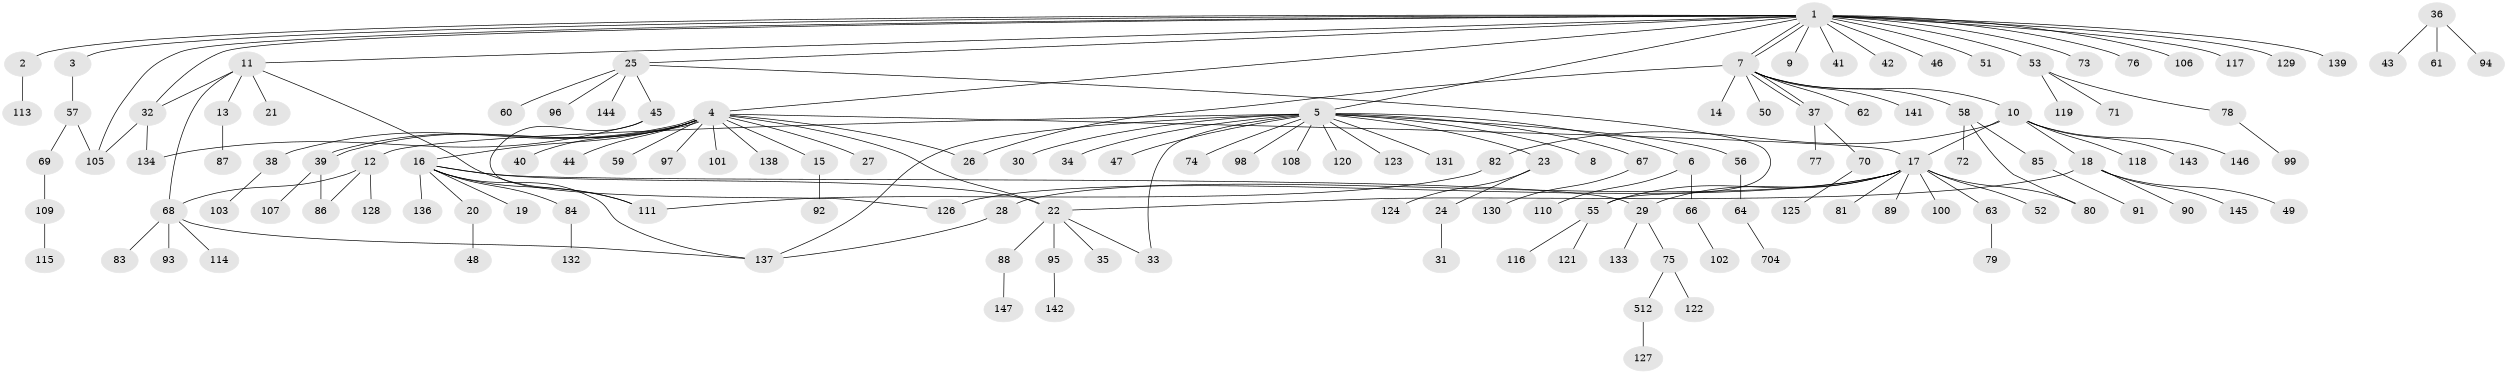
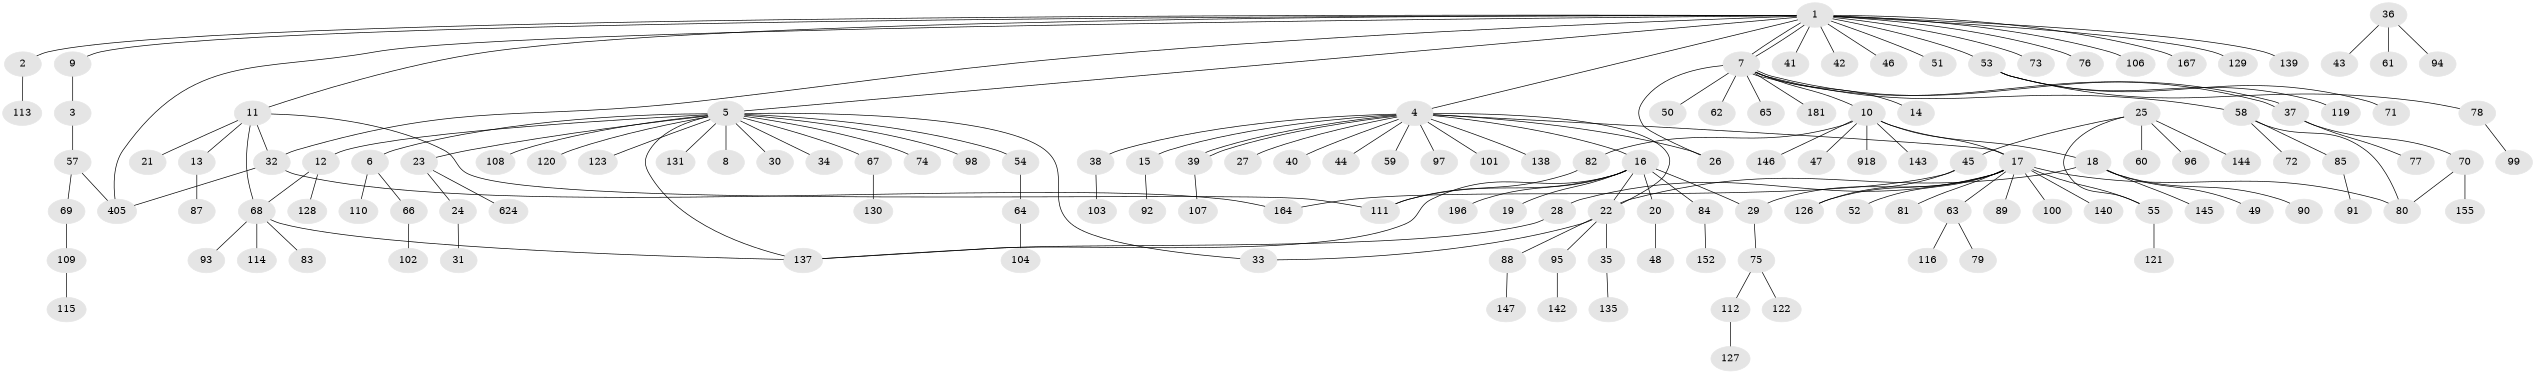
edge "1" -- "3": now "9" -- "3"
edge "1" -- "25": removed
node "117": label "117" -> "167"
node "65": added
node "141": label "141" -> "181"
edge "5" -- "47": now "10" -- "47"
node "105": label "105" -> "405"
node "134": label "134" -> "164"
node "56": label "56" -> "54"
node "118": label "118" -> "918"
edge "70" -- "80": added
node "86": removed
node "136": label "136" -> "196"
node "124": label "124" -> "624"
node "125": label "125" -> "155"
node "140": added
edge "55" -- "116": now "63" -- "116"
node "132": label "132" -> "152"
node "133": removed
node "704": label "704" -> "104"
node "135": added
node "512": label "512" -> "112"
